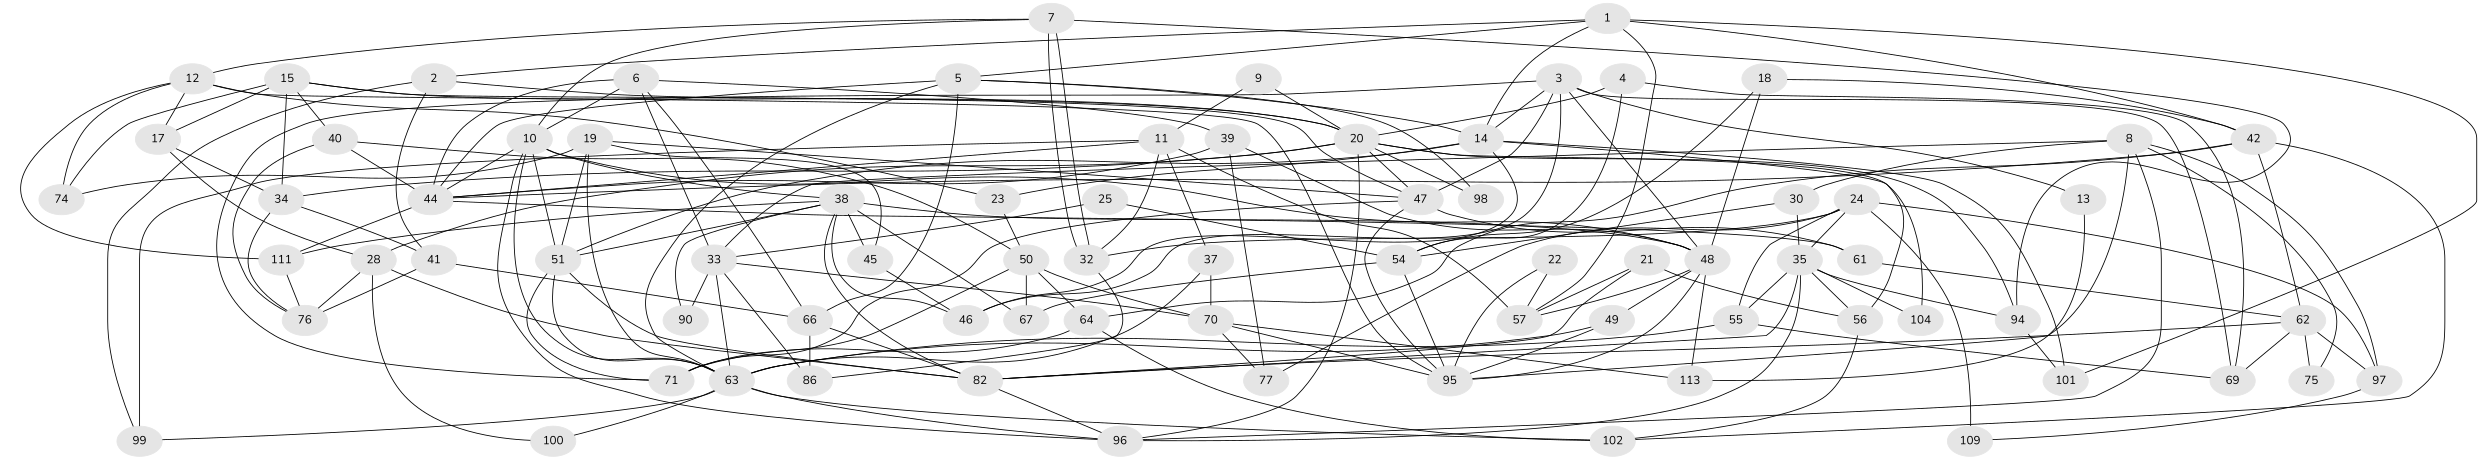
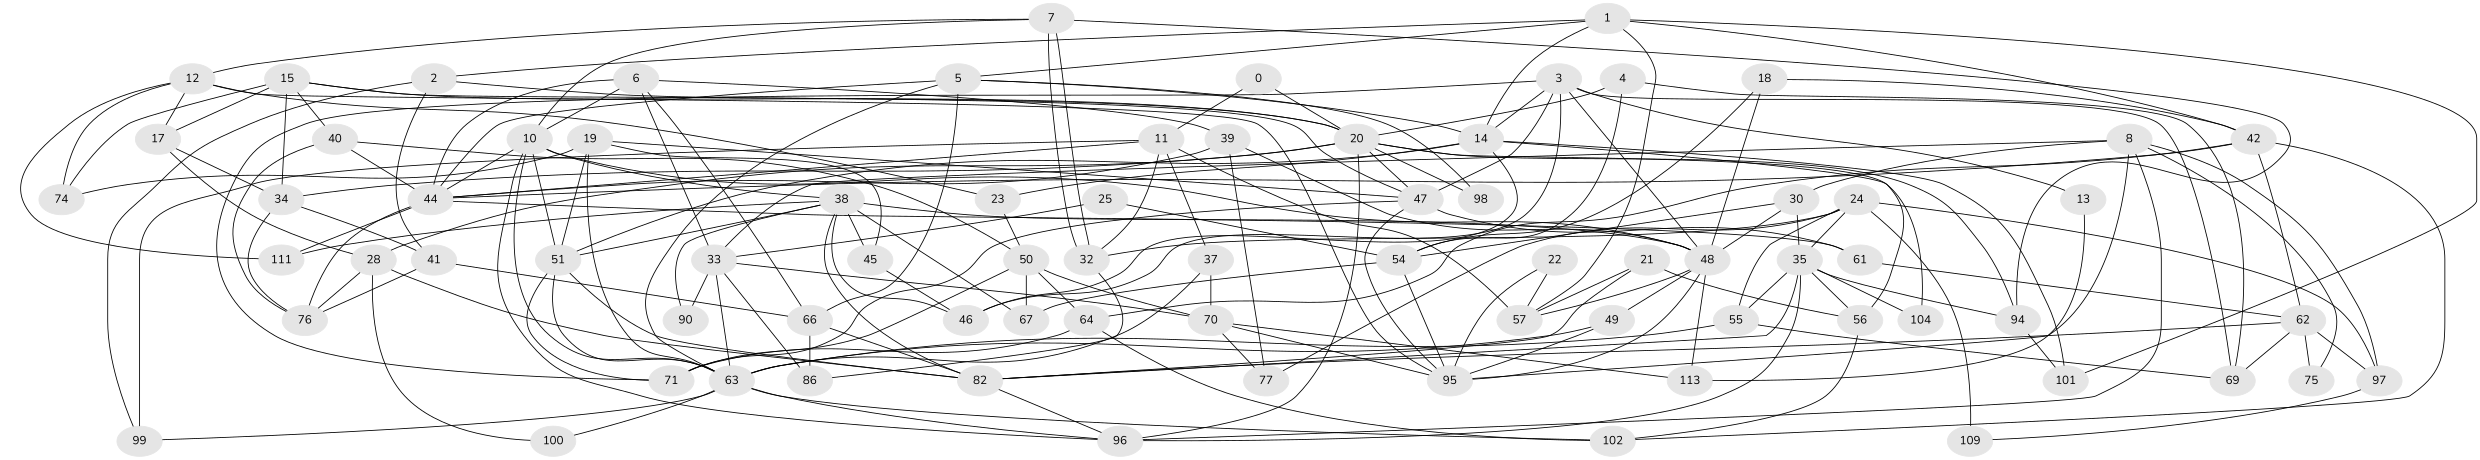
node "9": label "9" -> "0"
edge "30" -- "48": added
edge "111" -- "76": now "44" -- "76"
